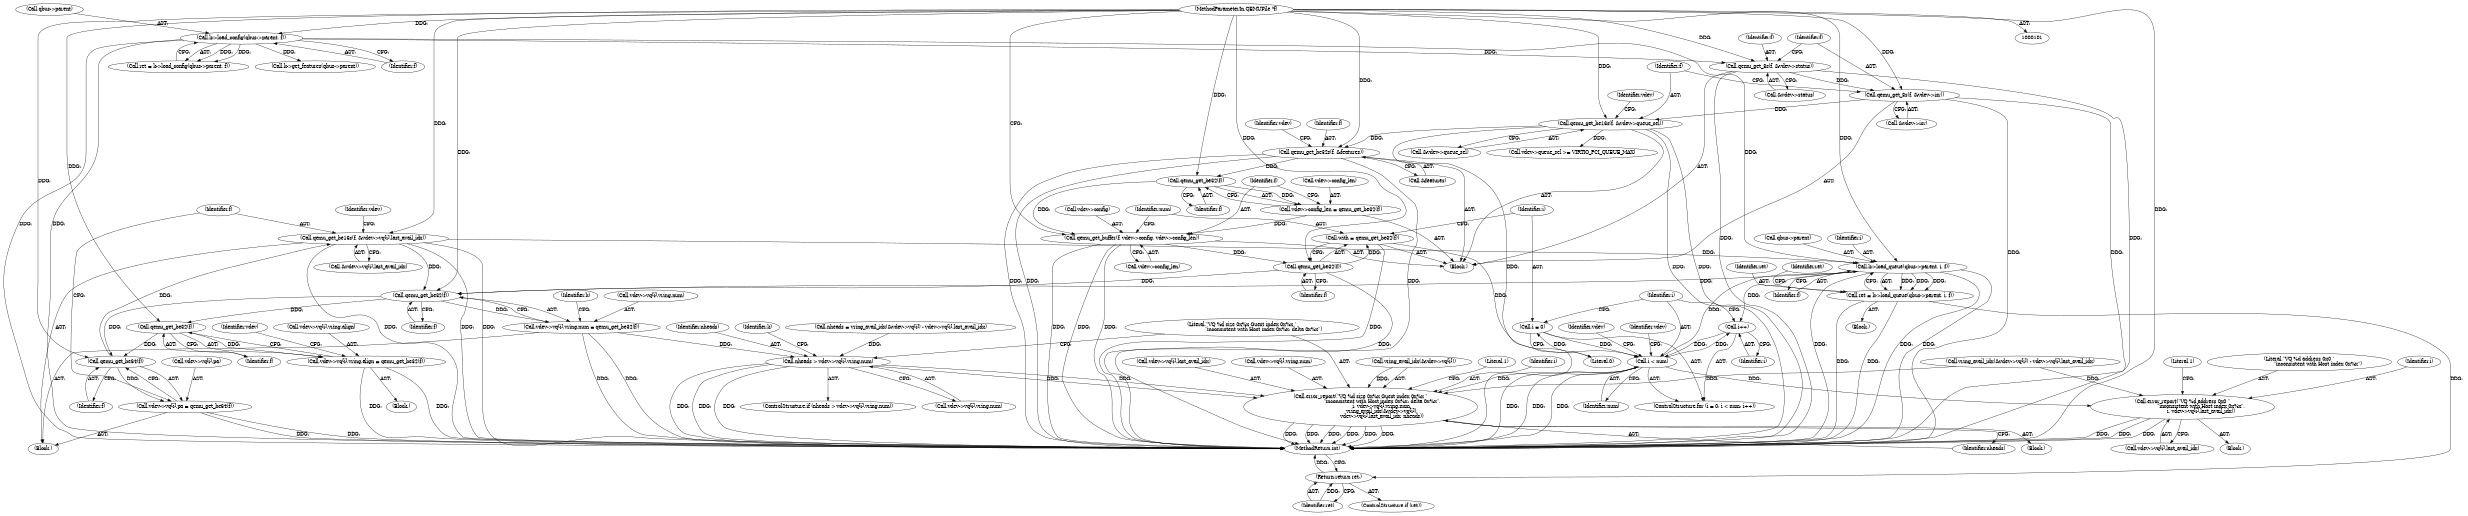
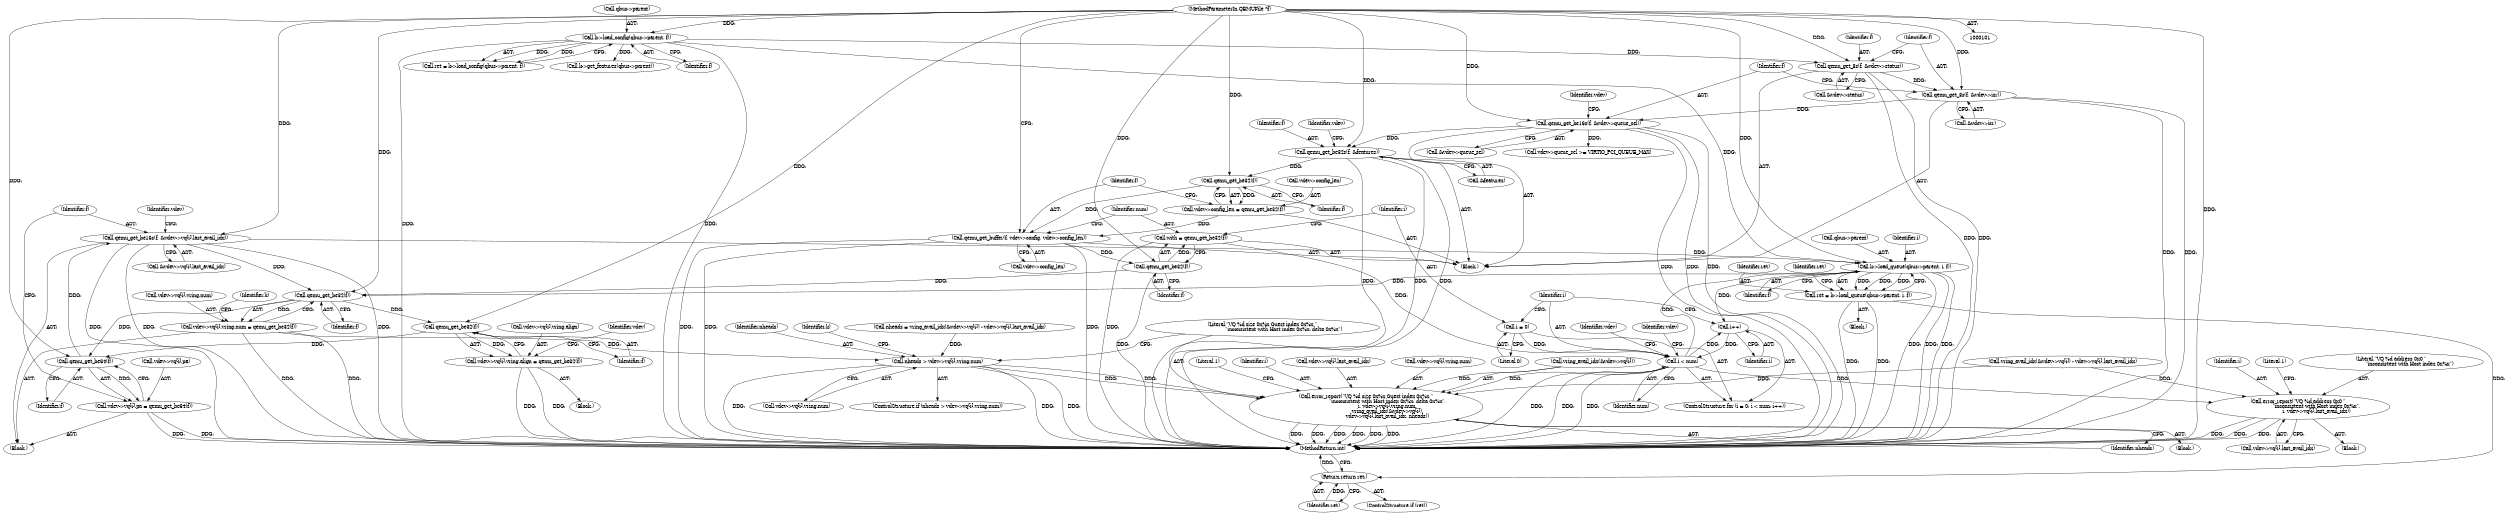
node "(Call,vdev->config)": removed
edge "(Literal,0)" -> "(Call,i = 0)": label "DDG: " -> "AST: "
